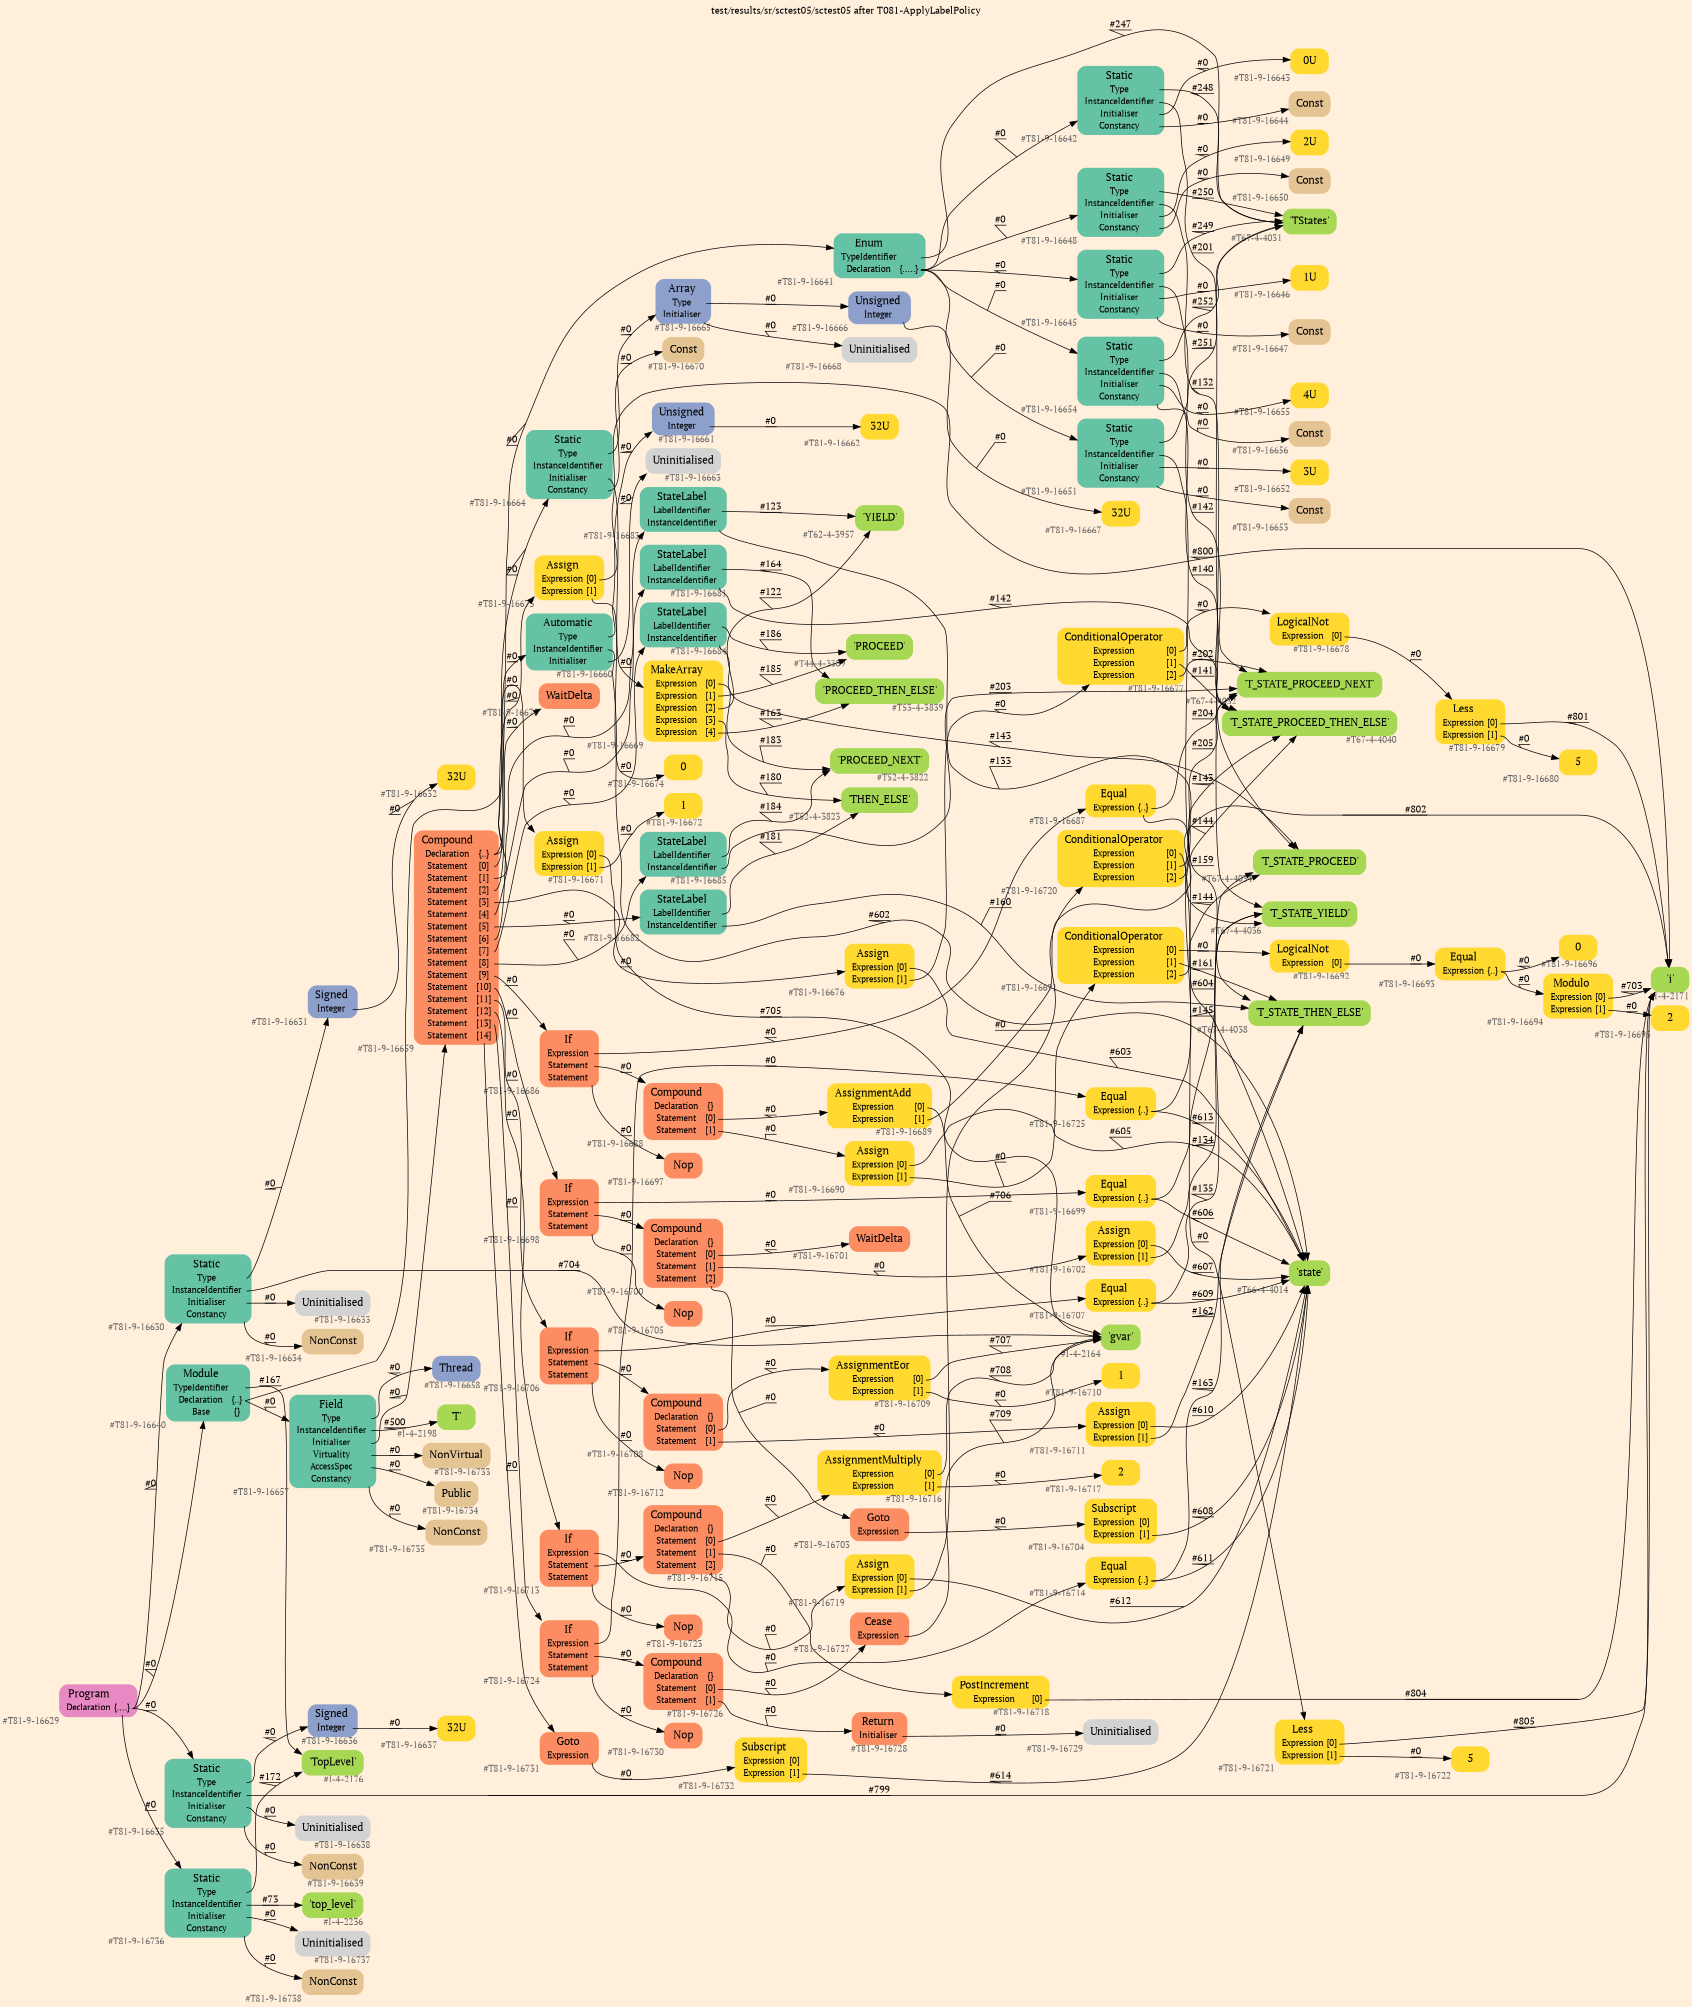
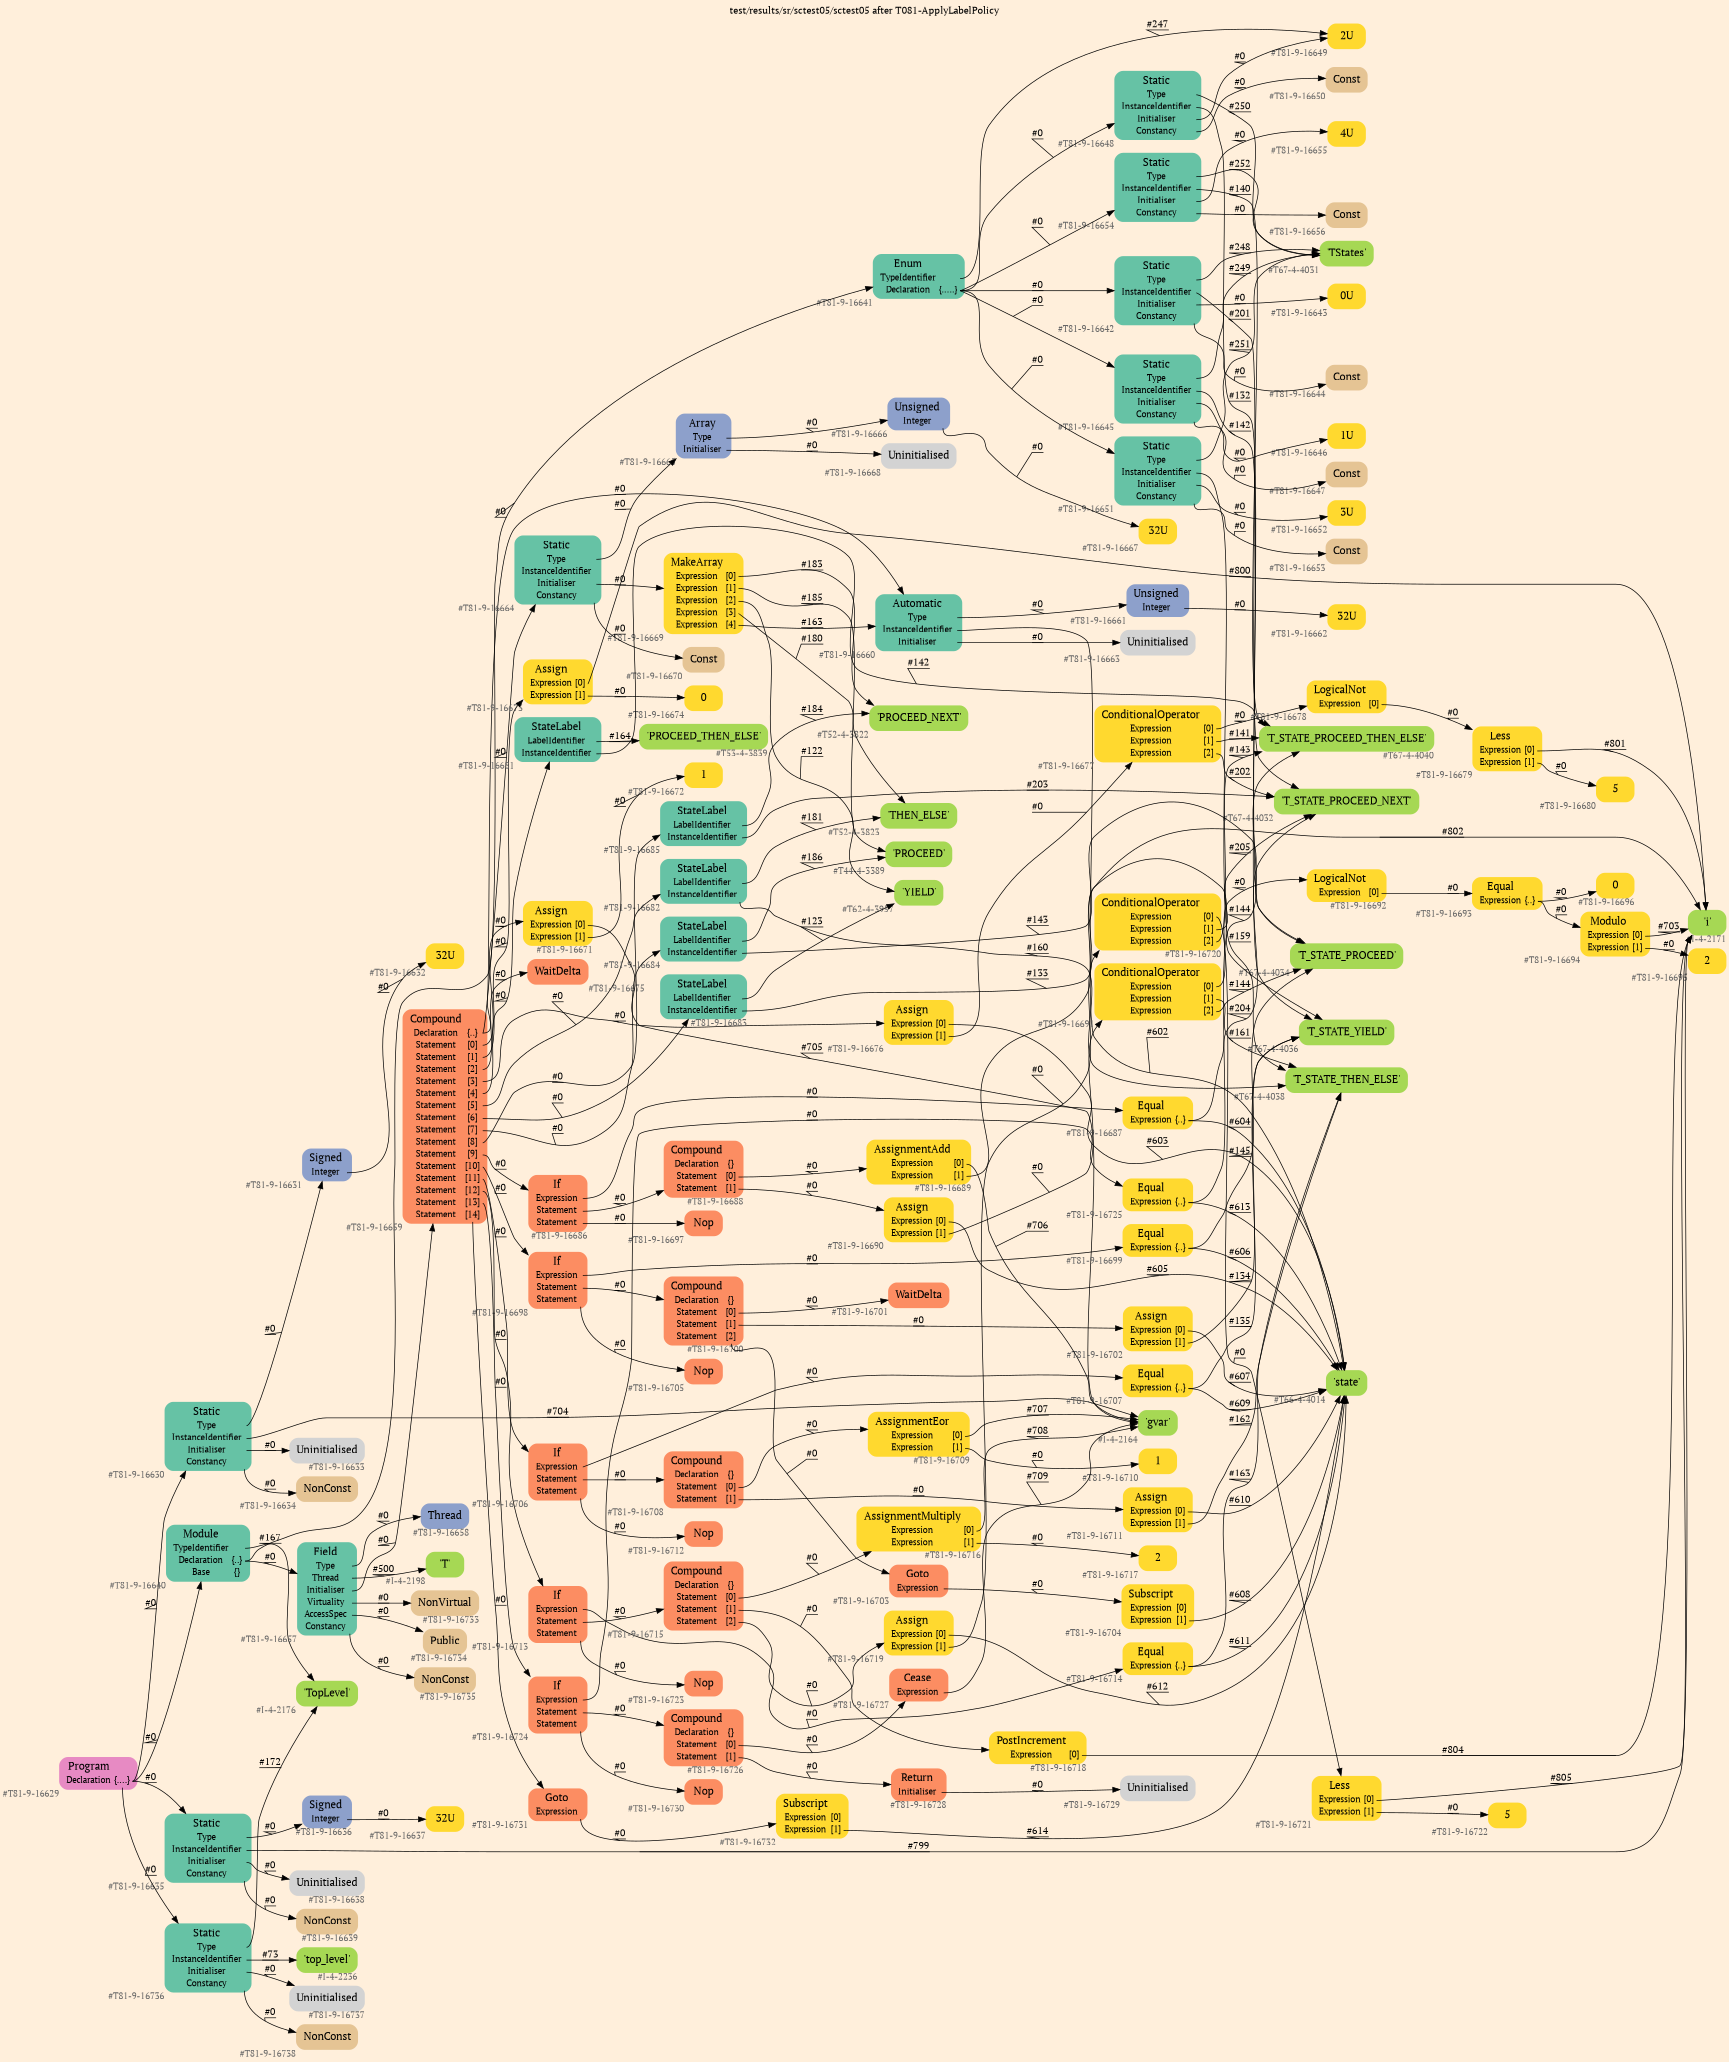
edge "Enum" -> "'TStates'": now "Enum" -> "2U"
edge "MakeArray" -> "'PROCEED_THEN_ELSE'": now "MakeArray" -> "Automatic"
node "Field": text "InstanceIdentifier" -> "Thread"
